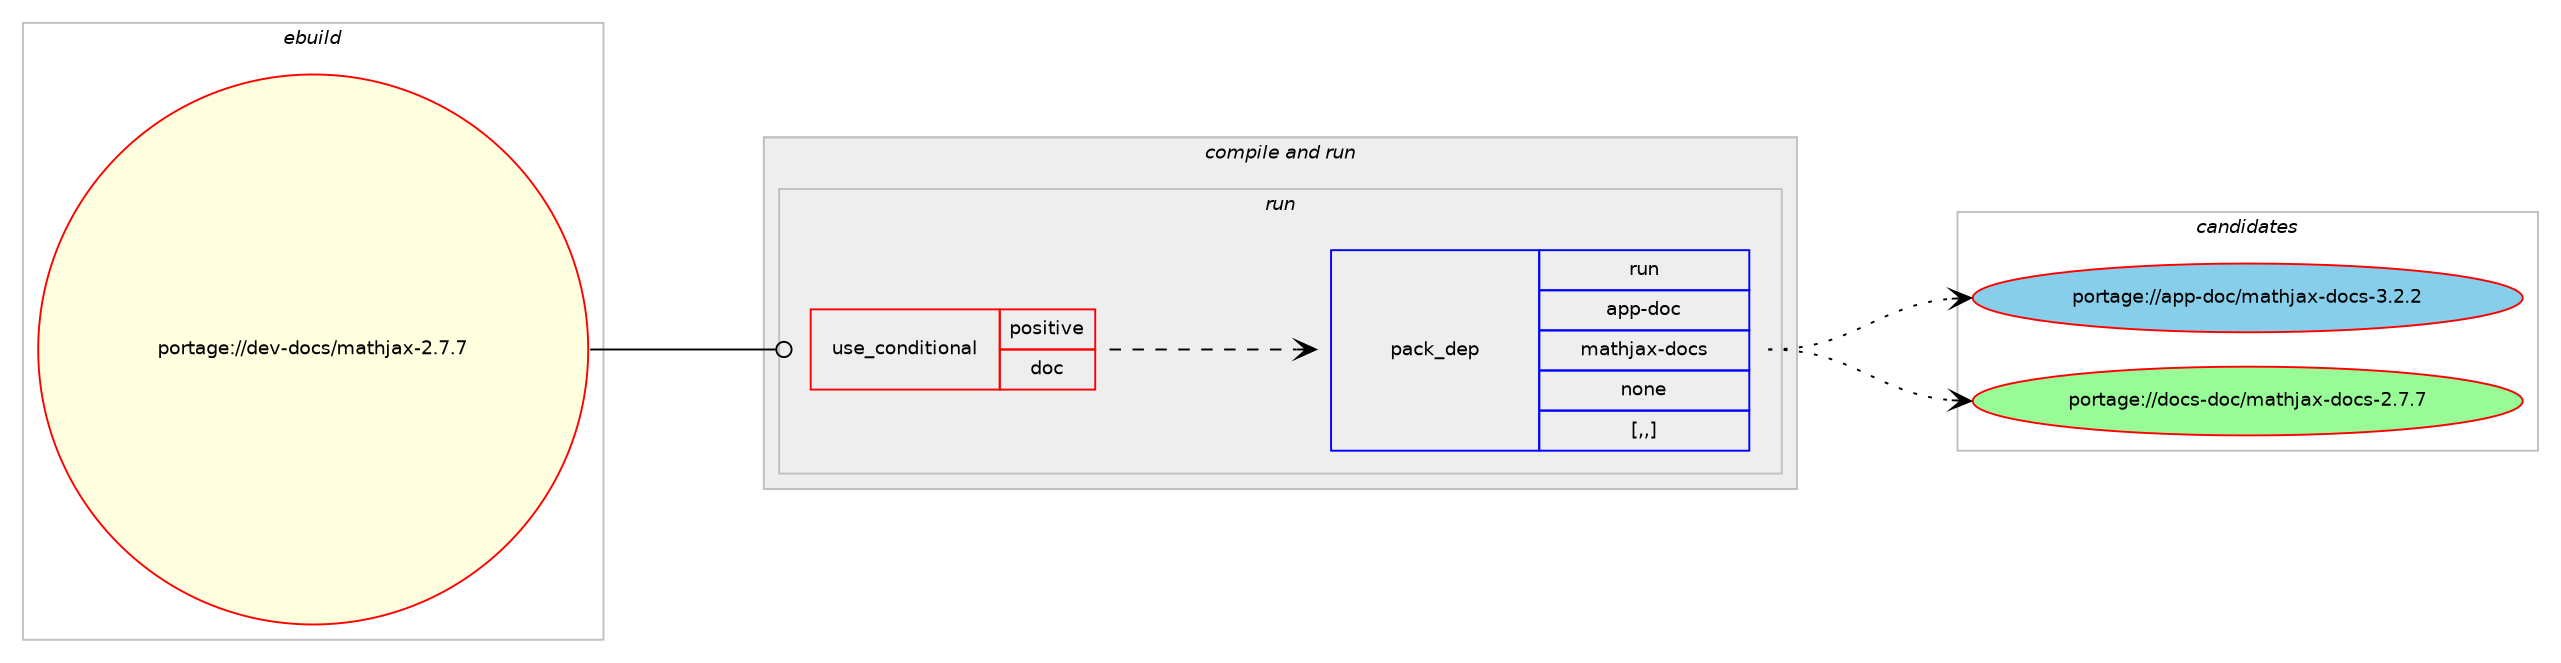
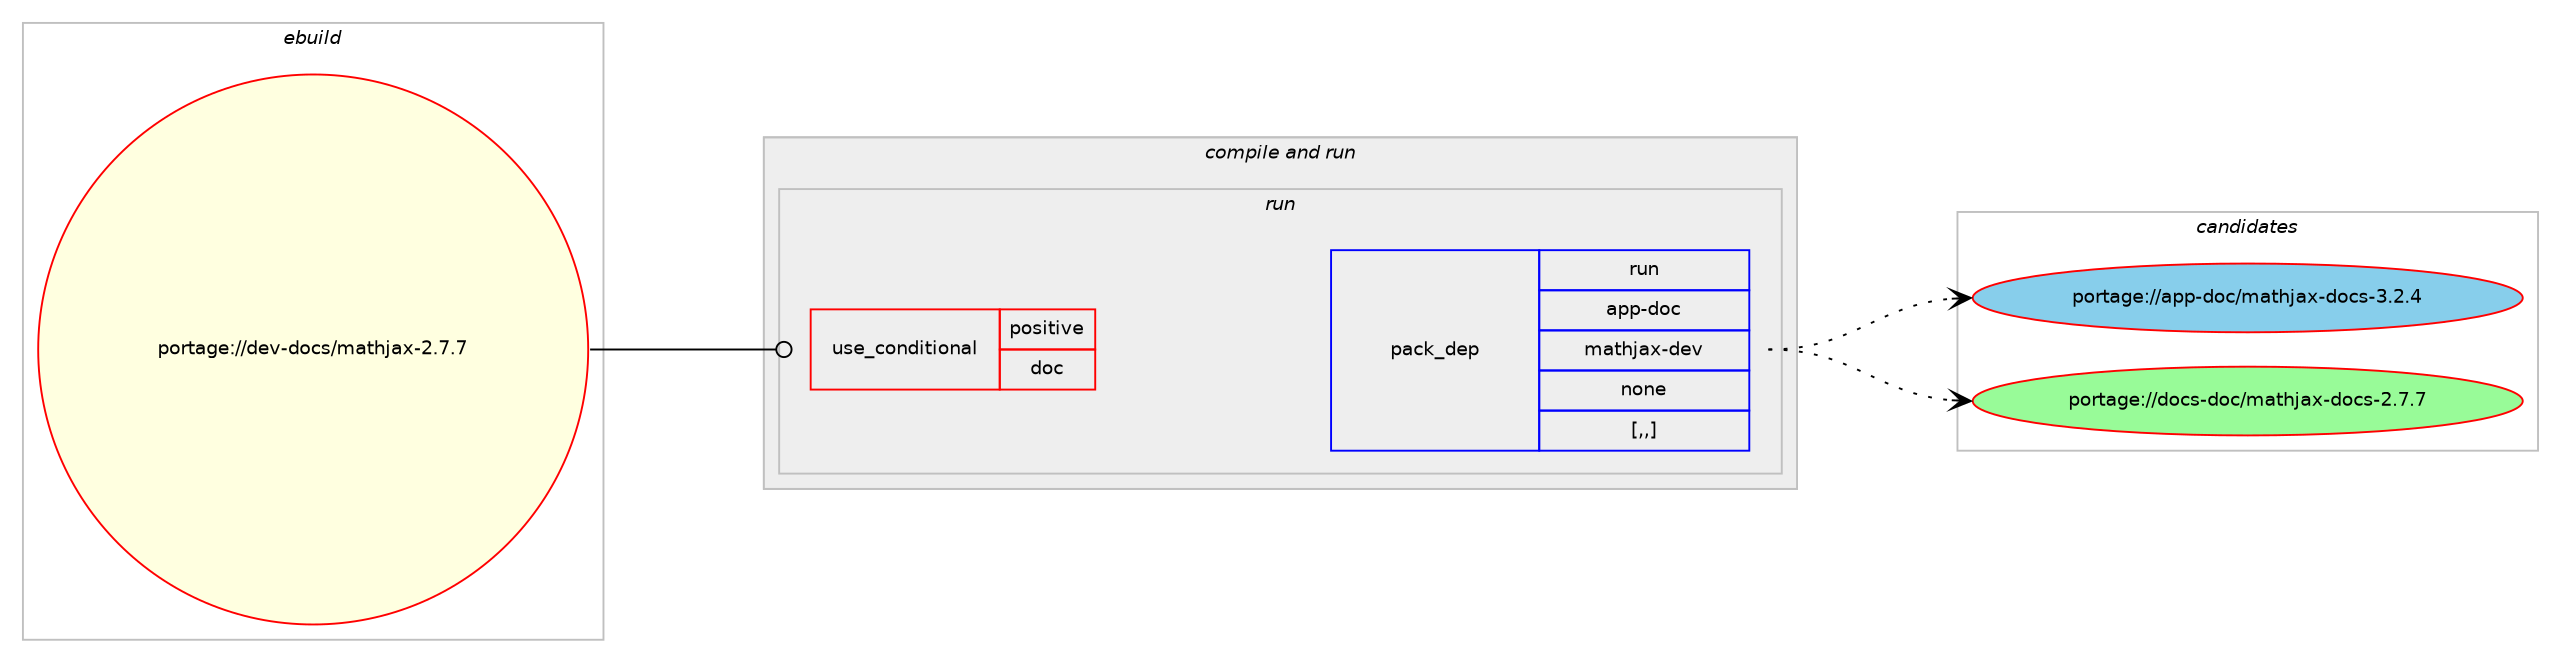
node "portage://app-doc/mathjax-docs-3.2.2": label "portage://app-doc/mathjax-docs-3.2.2" -> "portage://app-doc/mathjax-docs-3.2.4"
edge "use_conditional" -> "pack_dep": removed
node "pack_dep": text "mathjax-docs" -> "mathjax-dev"
